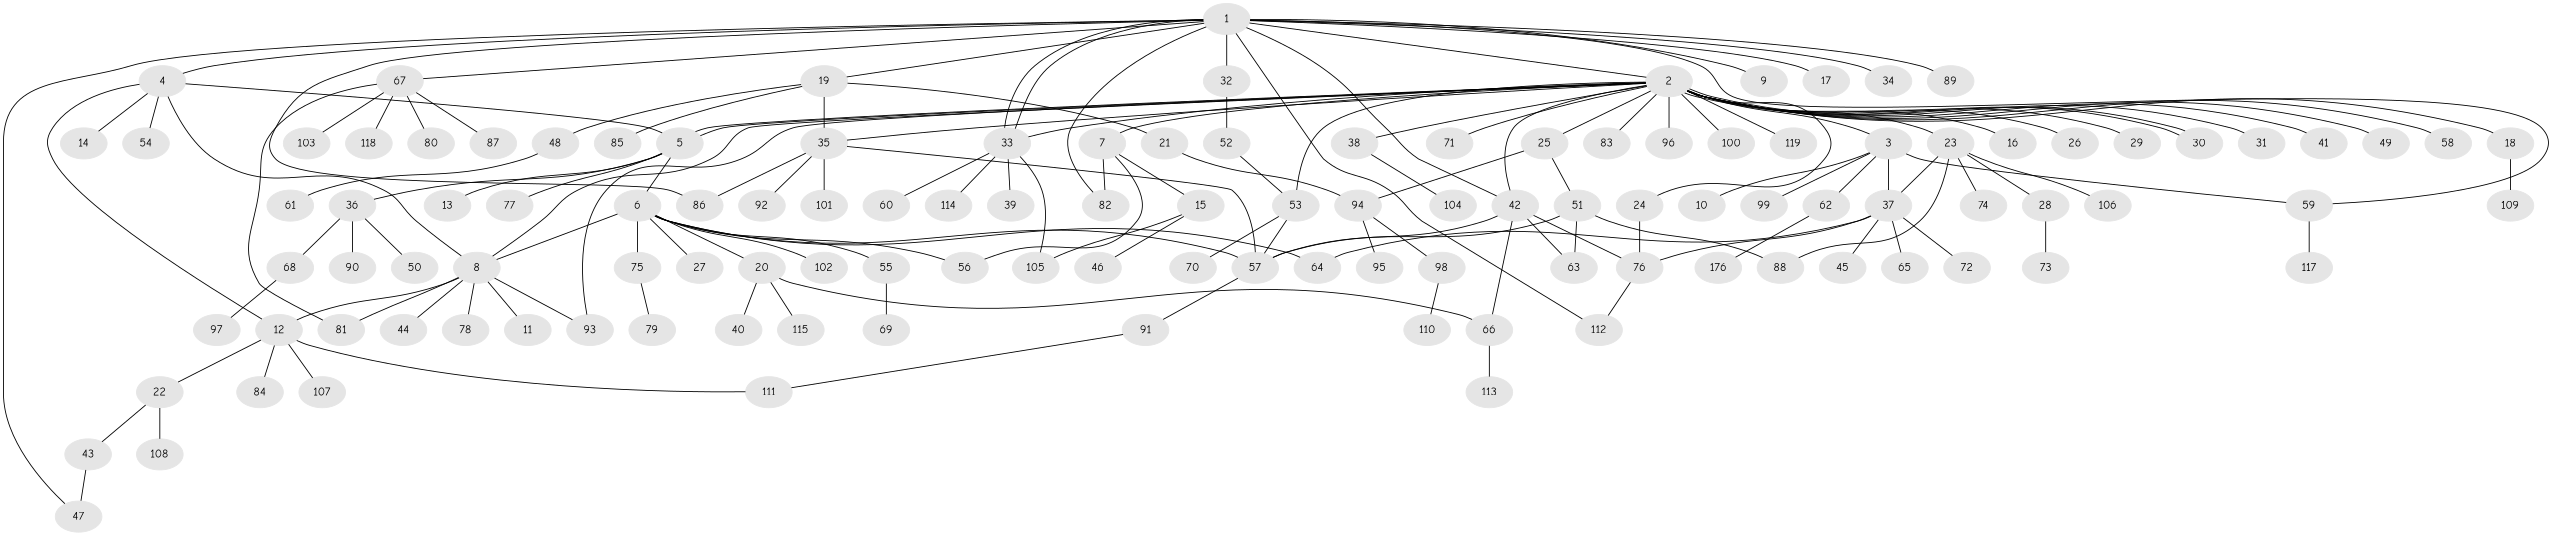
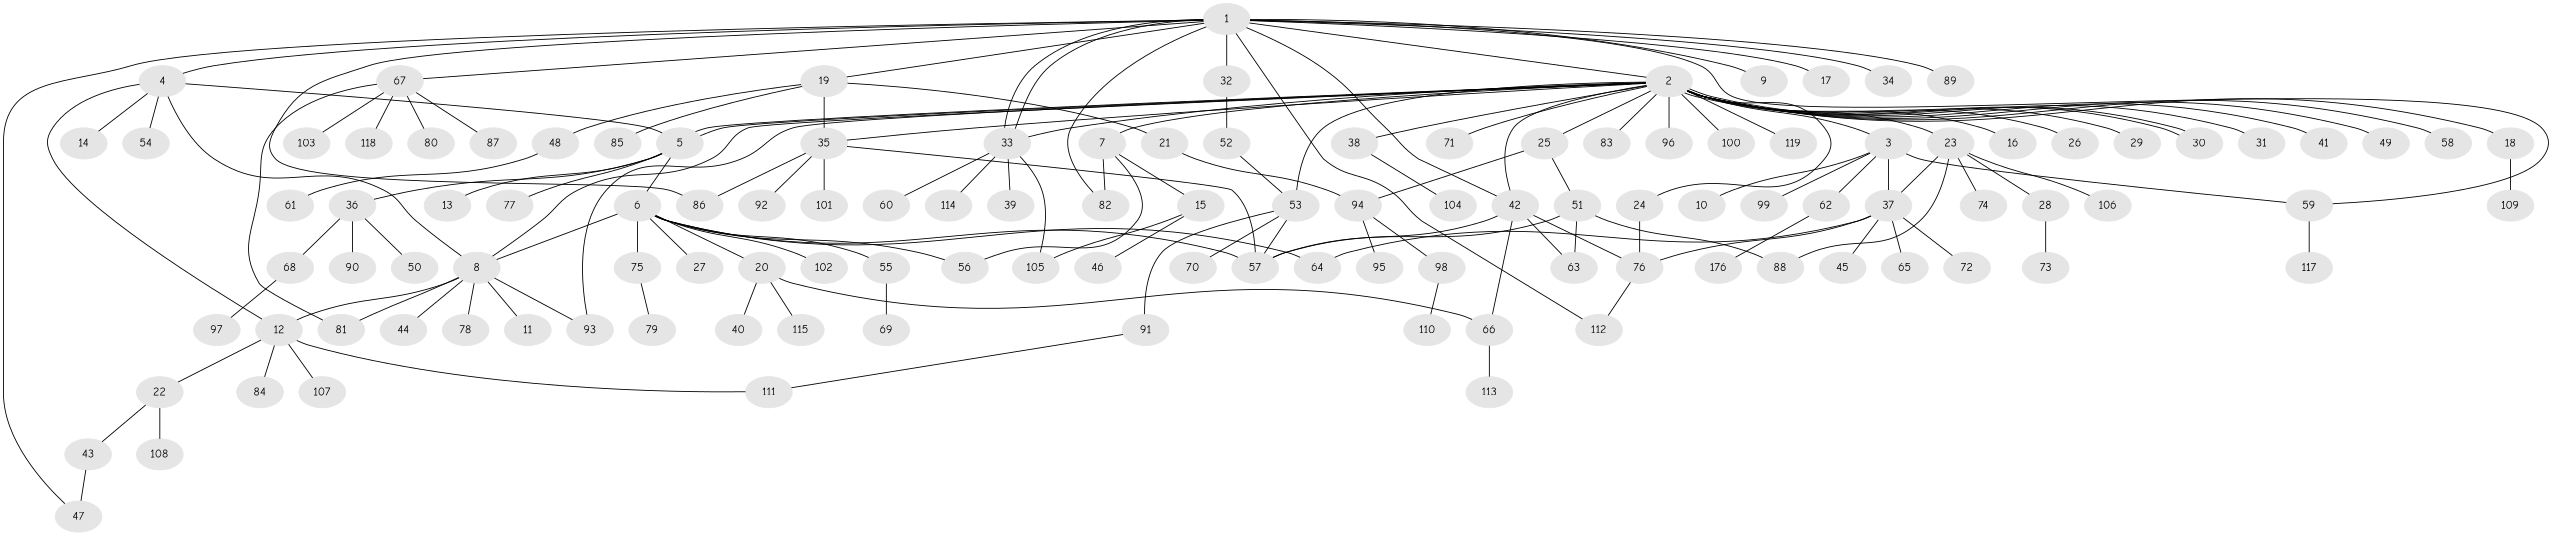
edge "57" -- "91": now "53" -- "91"
